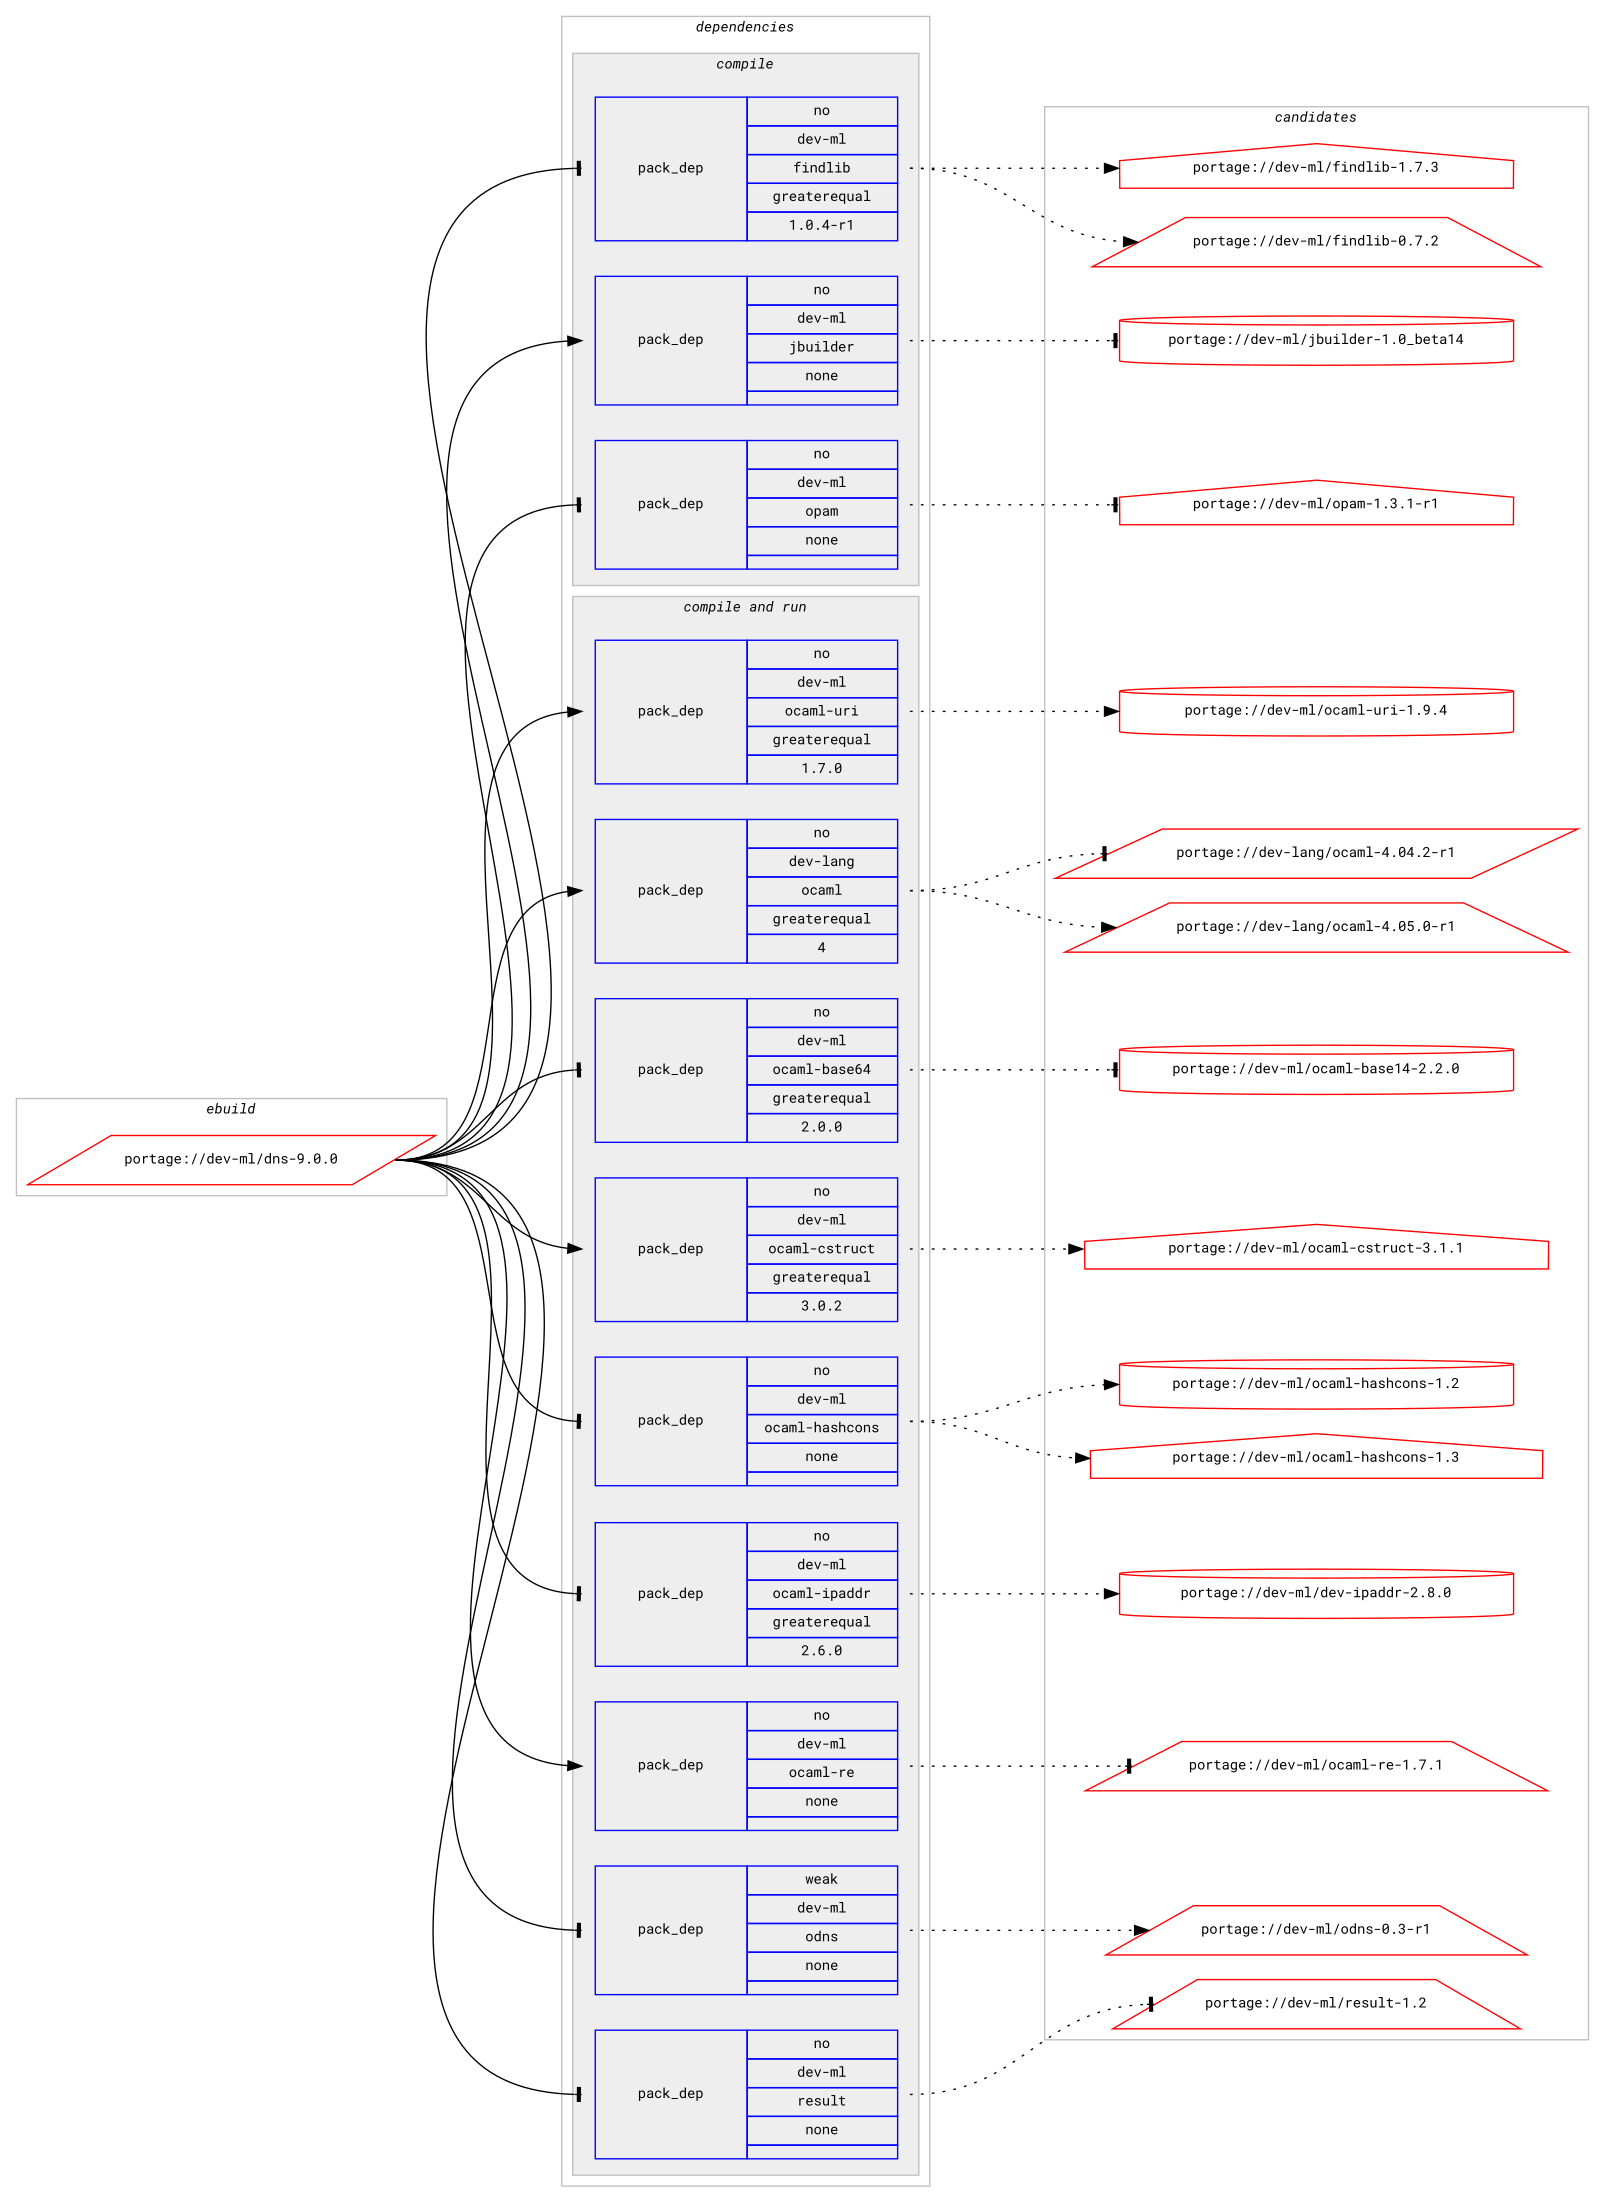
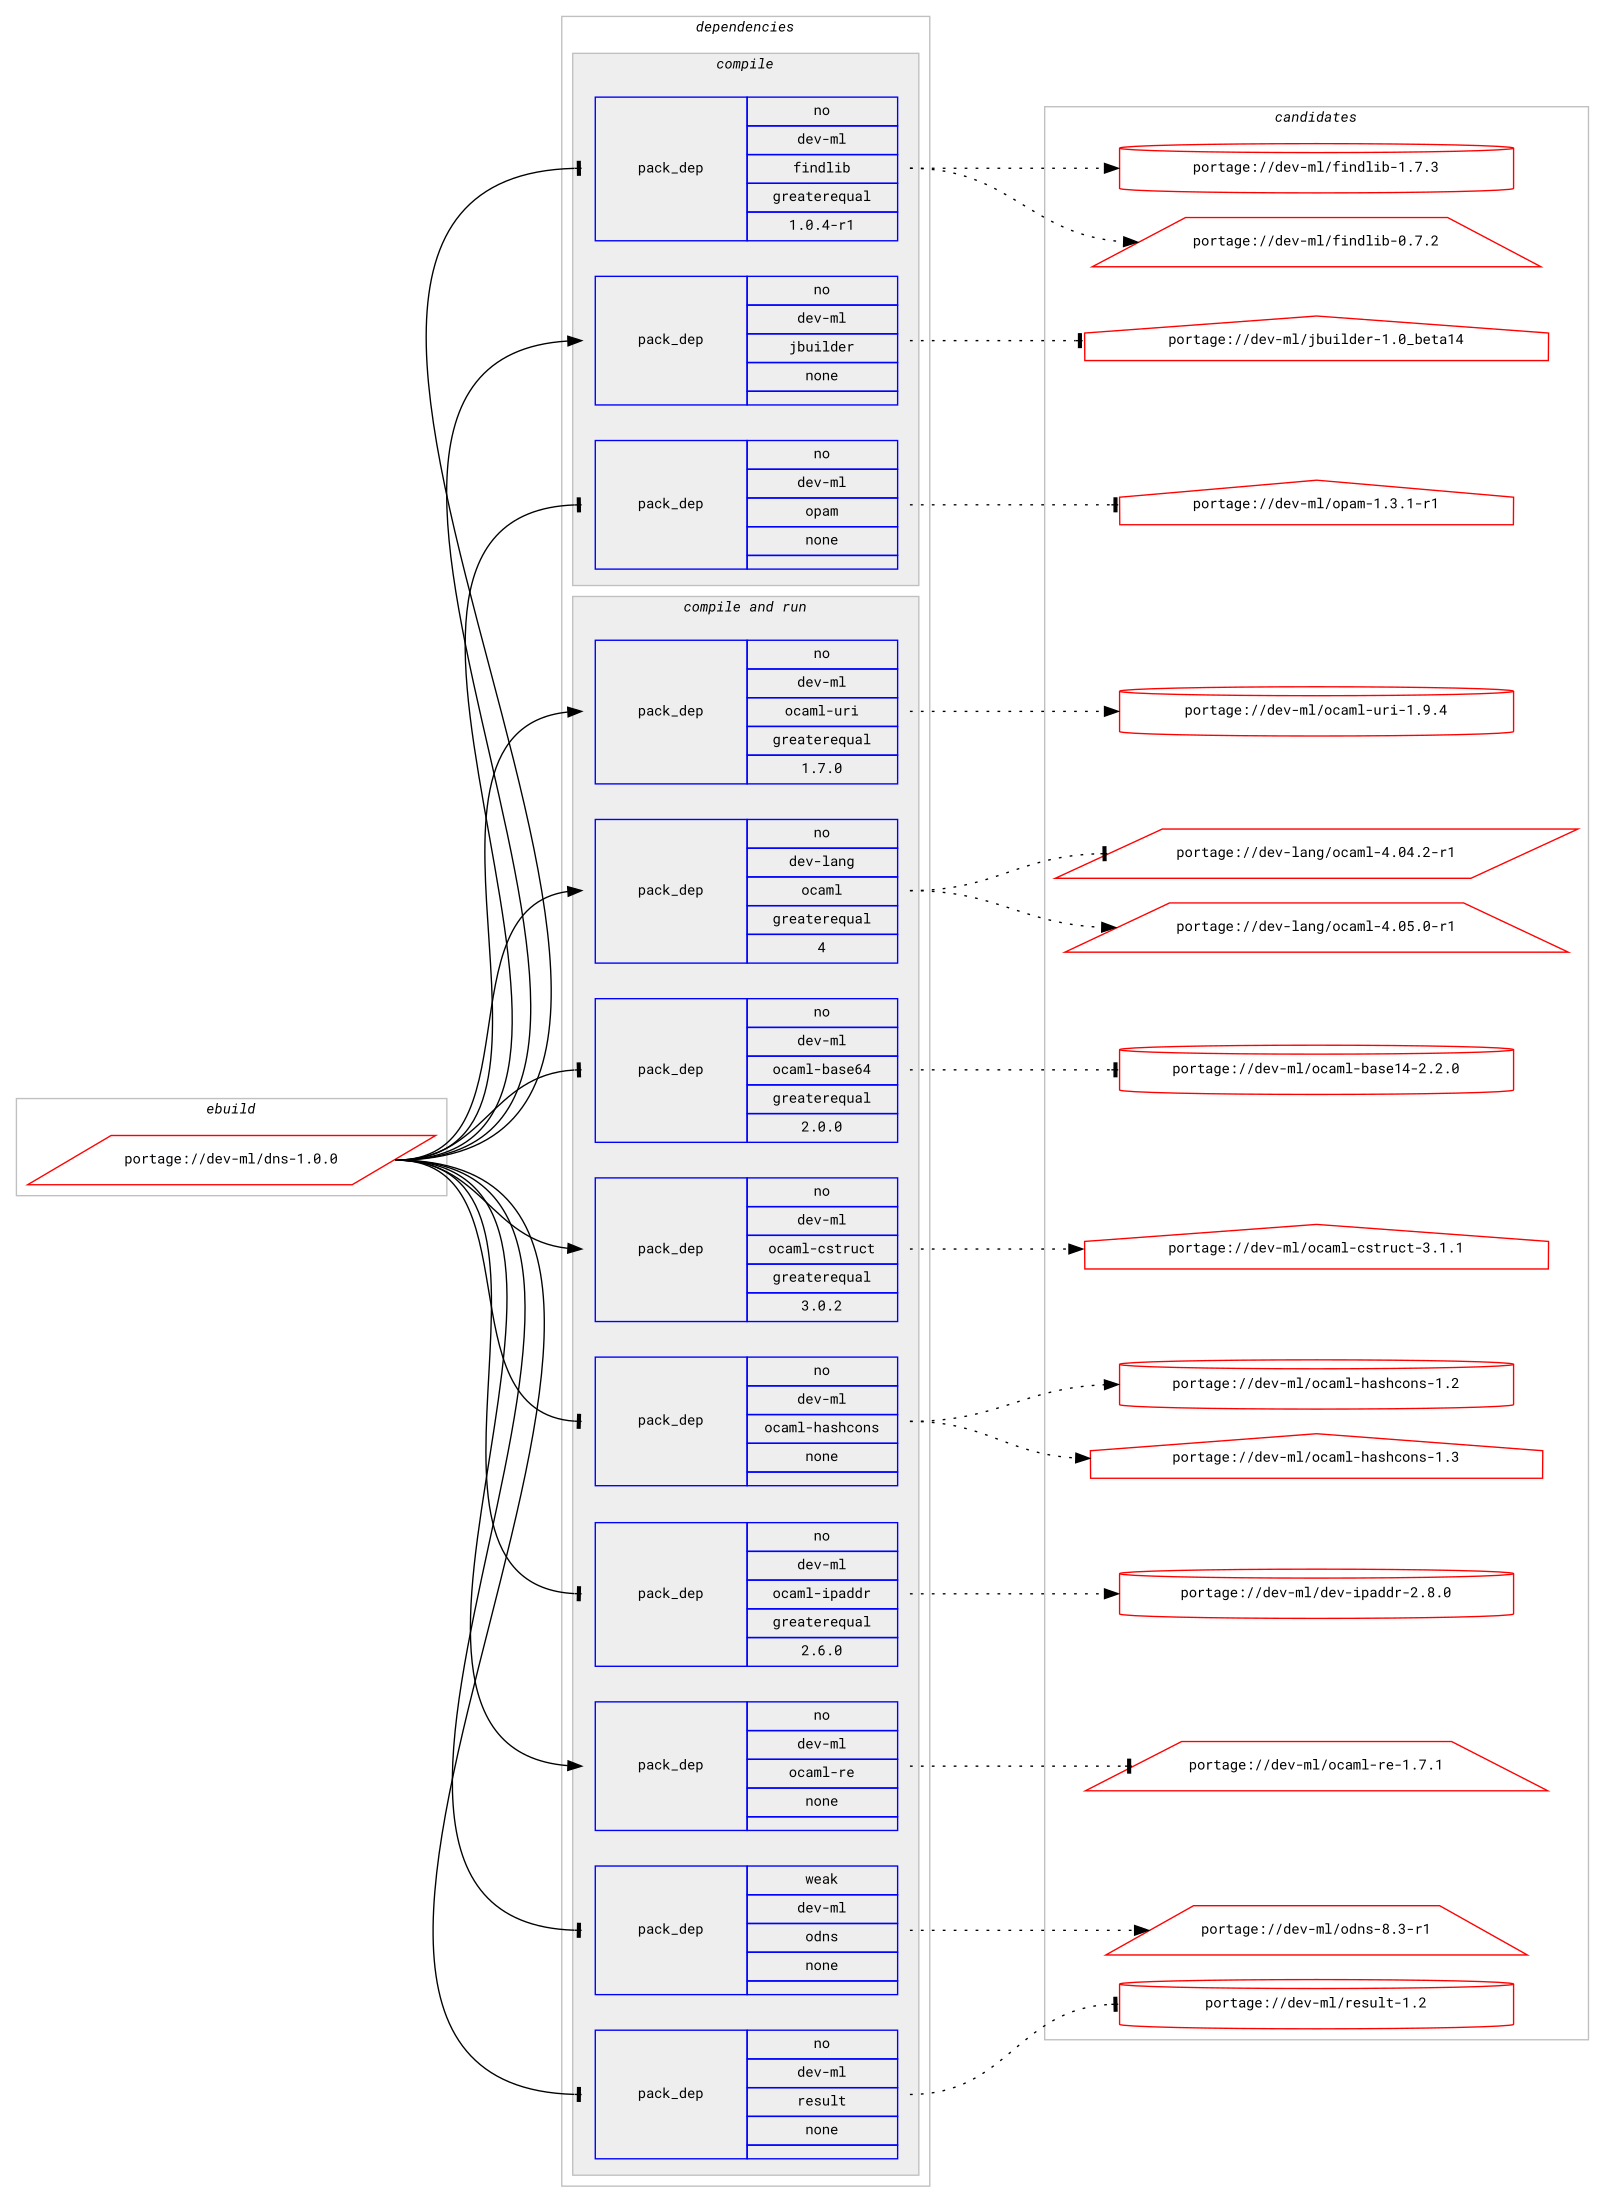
node "portage://dev-ml/findlib-1.7.3": shape house -> cylinder
node "portage://dev-ml/jbuilder-1.0_beta14": shape cylinder -> house
node "portage://dev-ml/dns-9.0.0": label "portage://dev-ml/dns-9.0.0" -> "portage://dev-ml/dns-1.0.0"
node "portage://dev-ml/odns-0.3-r1": label "portage://dev-ml/odns-0.3-r1" -> "portage://dev-ml/odns-8.3-r1"
node "portage://dev-ml/result-1.2": shape trapezium -> cylinder
